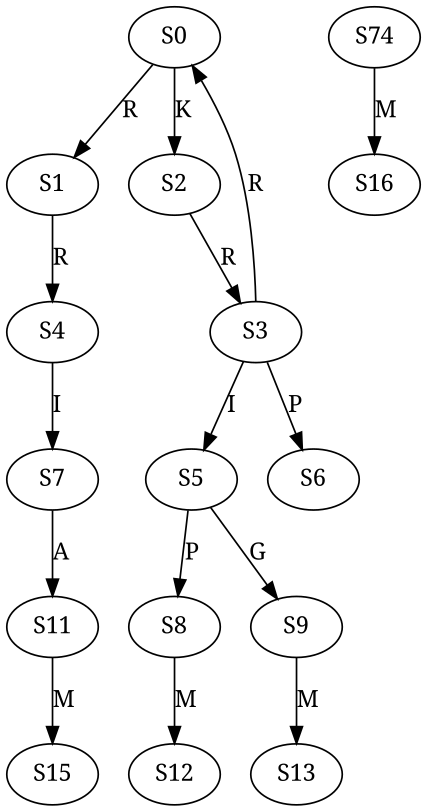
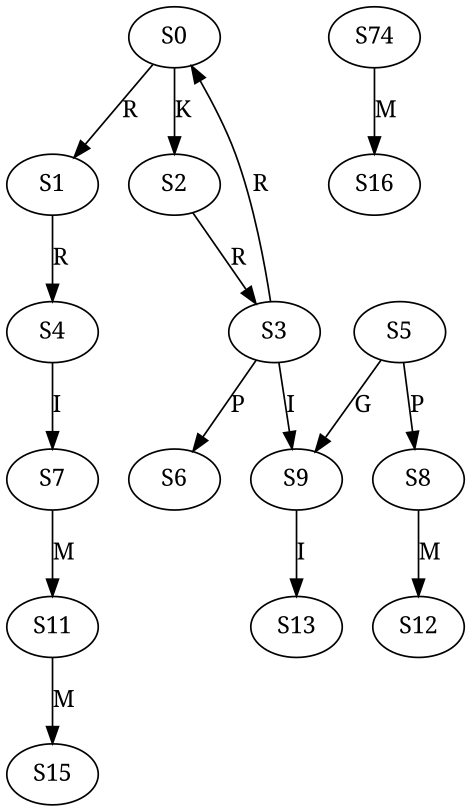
edge "S3" -> "S5": now "S3" -> "S9"
edge "S7" -> "S11": label "A" -> "M"
edge "S9" -> "S13": label "M" -> "I"
